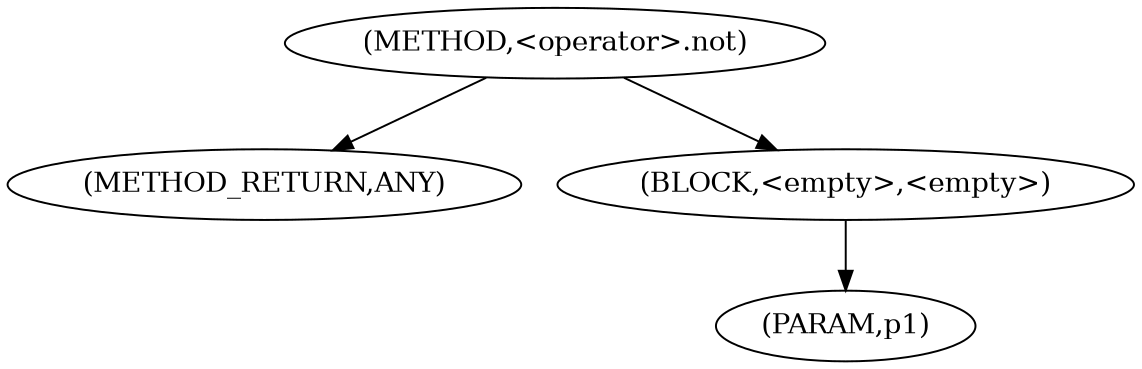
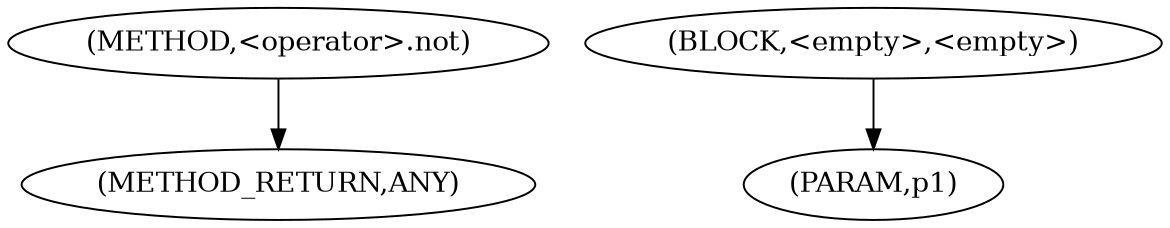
edge "(METHOD,<operator>.not)" -> "(BLOCK,<empty>,<empty>)": removed
